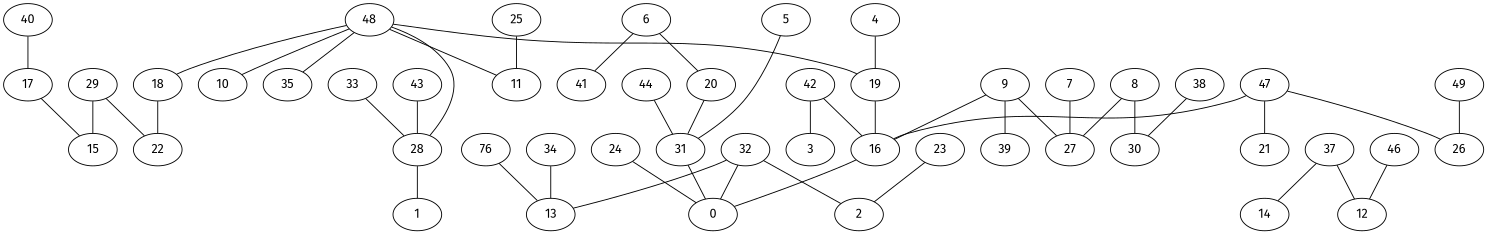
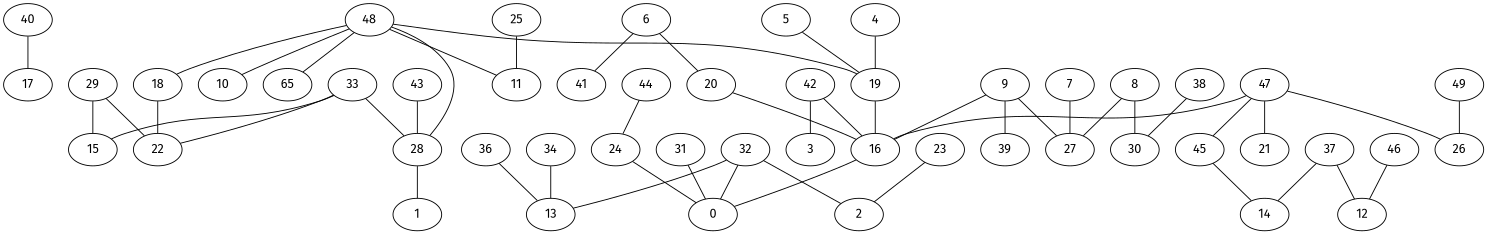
node "35": label "35" -> "65"
edge "5" -- "31": now "5" -- "19"
edge "17" -- "15": now "33" -- "15"
edge "44" -- "31": now "44" -- "24"
edge "20" -- "31": now "20" -- "16"
edge "33" -- "22": added
node "76": label "76" -> "36"
node "45": added
